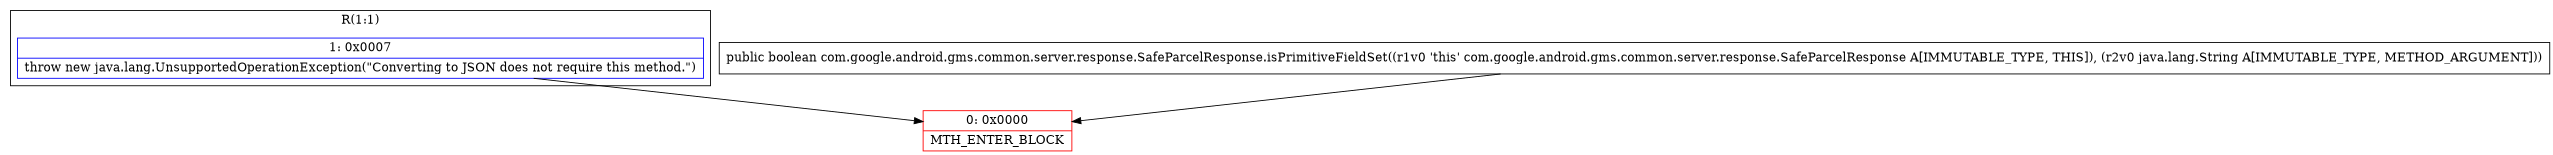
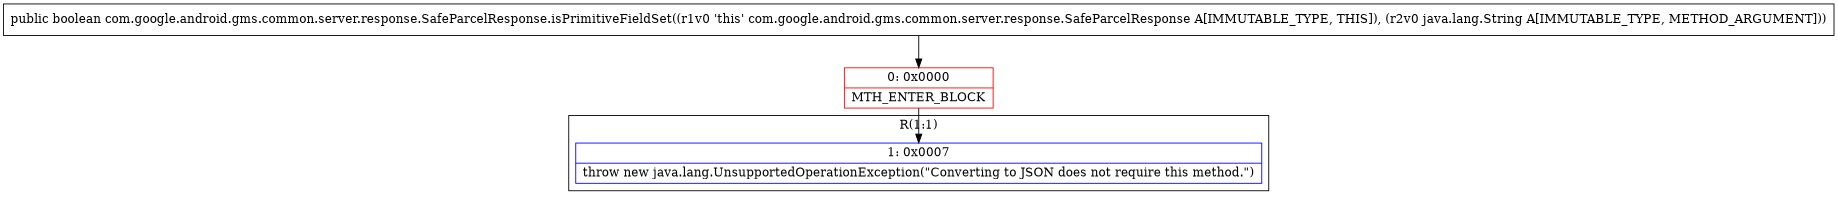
edge "1: 0x0007" -> "0: 0x0000": reversed
